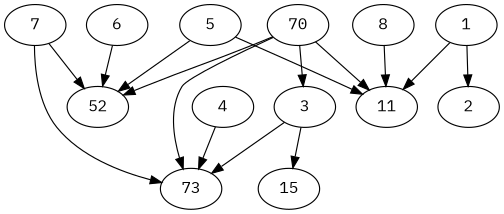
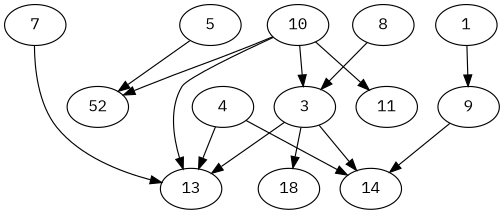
node "6": removed
node "70": label "70" -> "10"
edge "8" -> "11": now "8" -> "3"
edge "7" -> "52": removed
edge "1" -> "11": removed
edge "5" -> "11": removed
node "2": label "2" -> "9"
node "73": label "73" -> "13"
node "15": label "15" -> "18"
node "14": added
